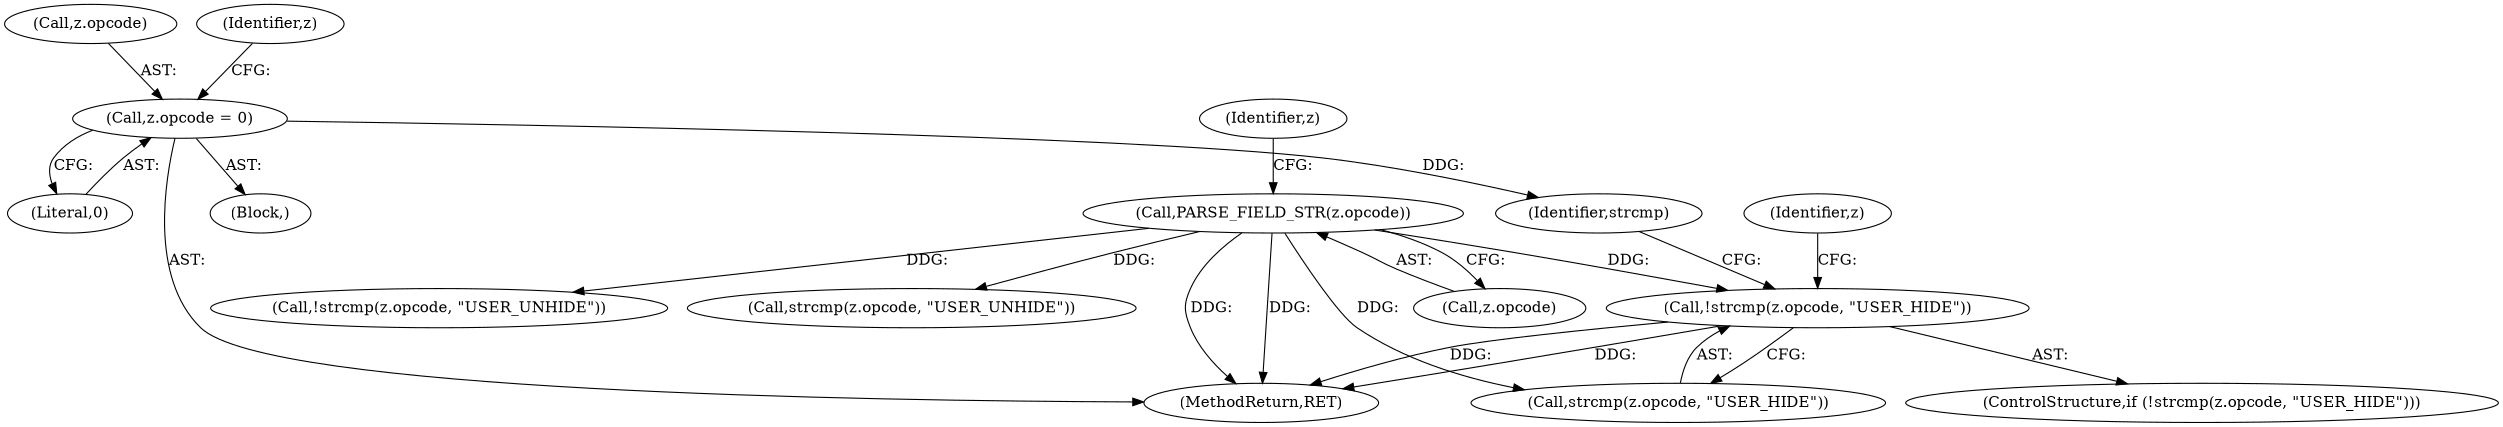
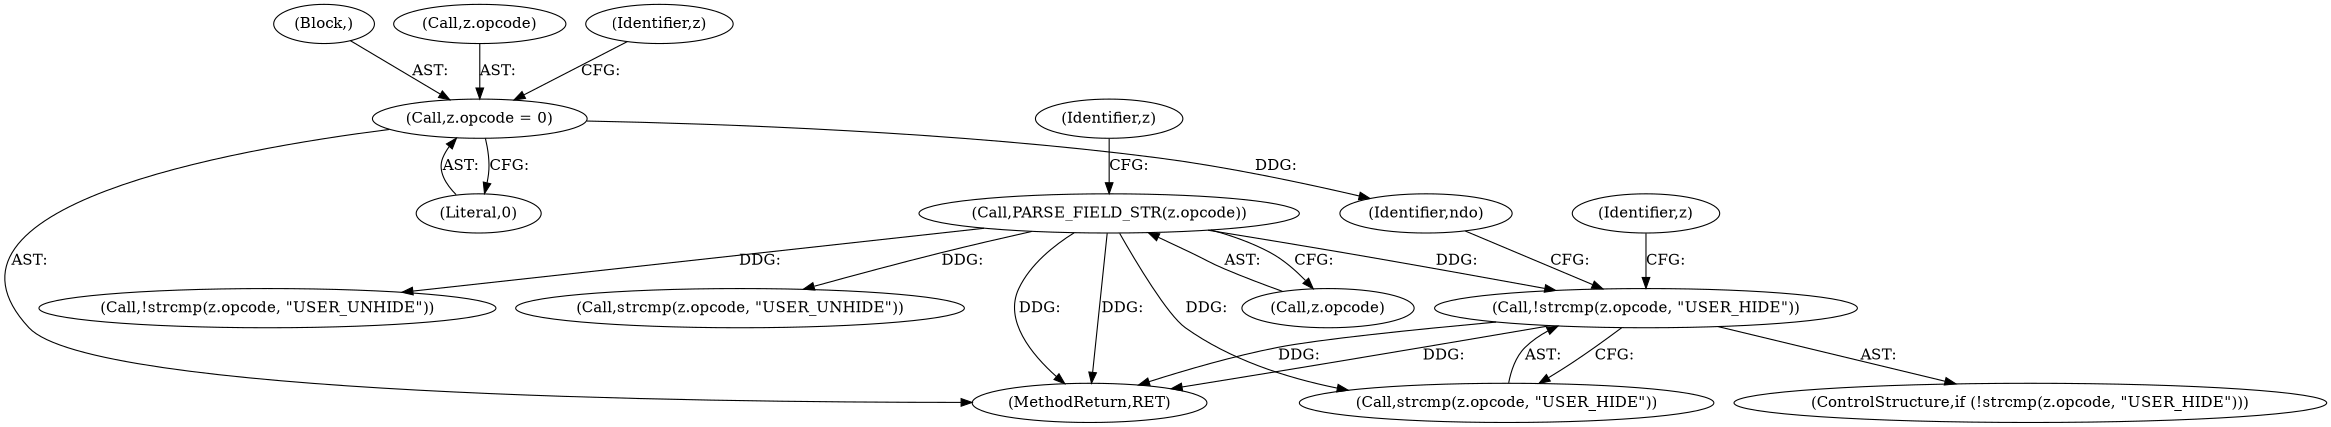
edge "(Call,z.opcode = 0)" -> "(Block,)": reversed
node "(Identifier,strcmp)": label "(Identifier,strcmp)" -> "(Identifier,ndo)"
